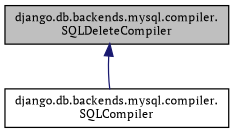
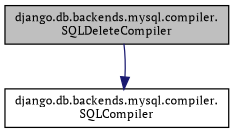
edge "django.db.backends.mysql.compiler. SQLCompiler" -> "django.db.backends.mysql.compiler. SQLDeleteCompiler": reversed
